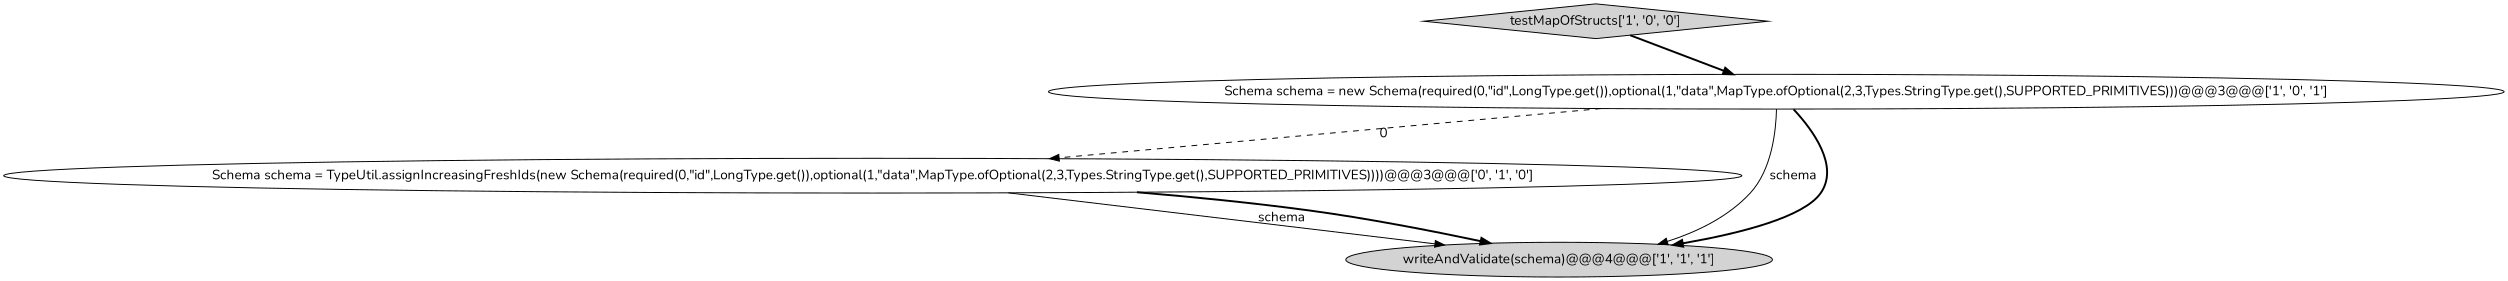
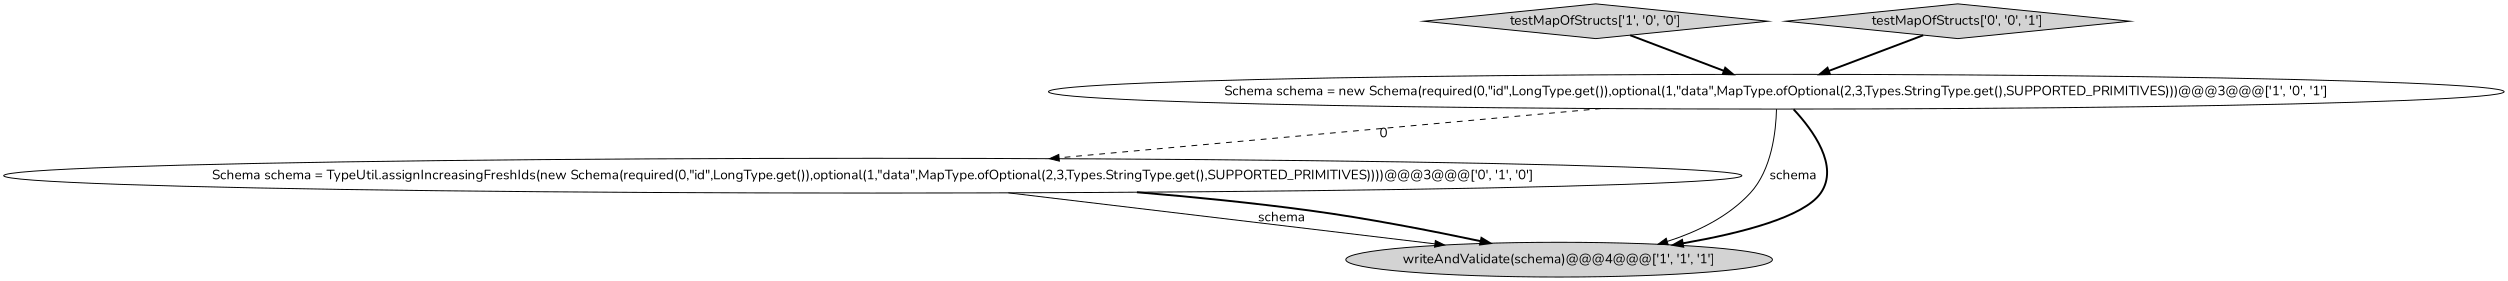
node "testMapOfStructs['0', '0', '1']": added
